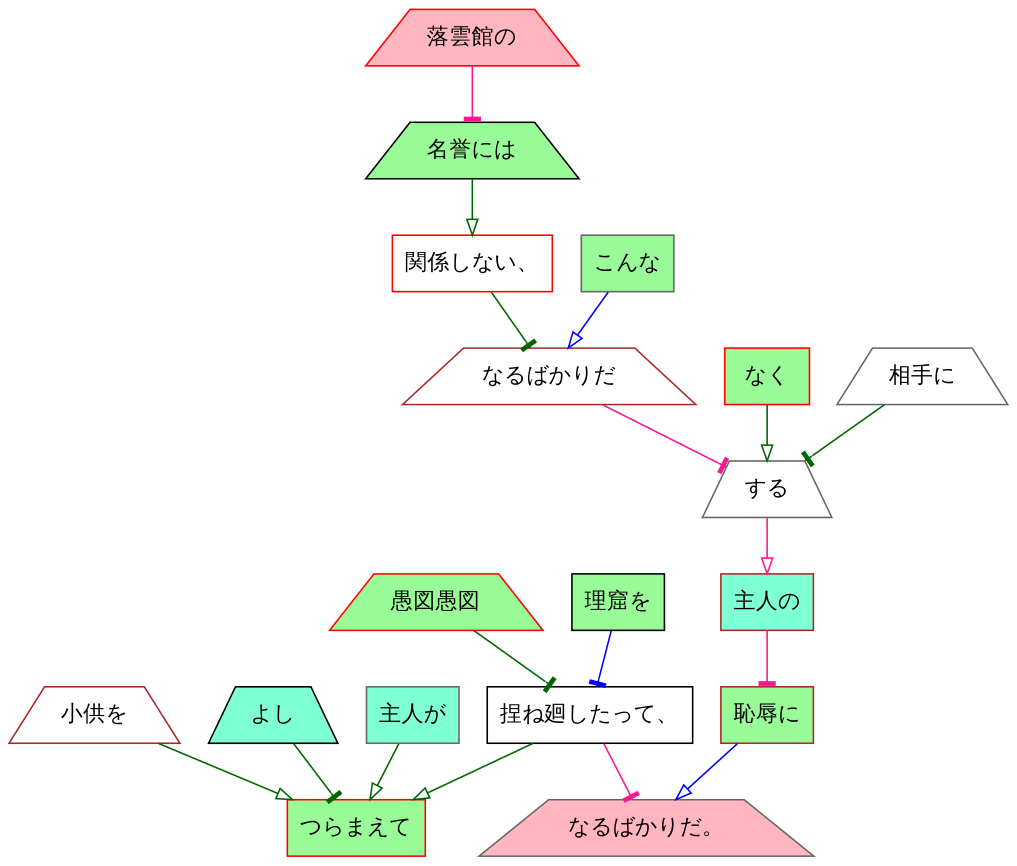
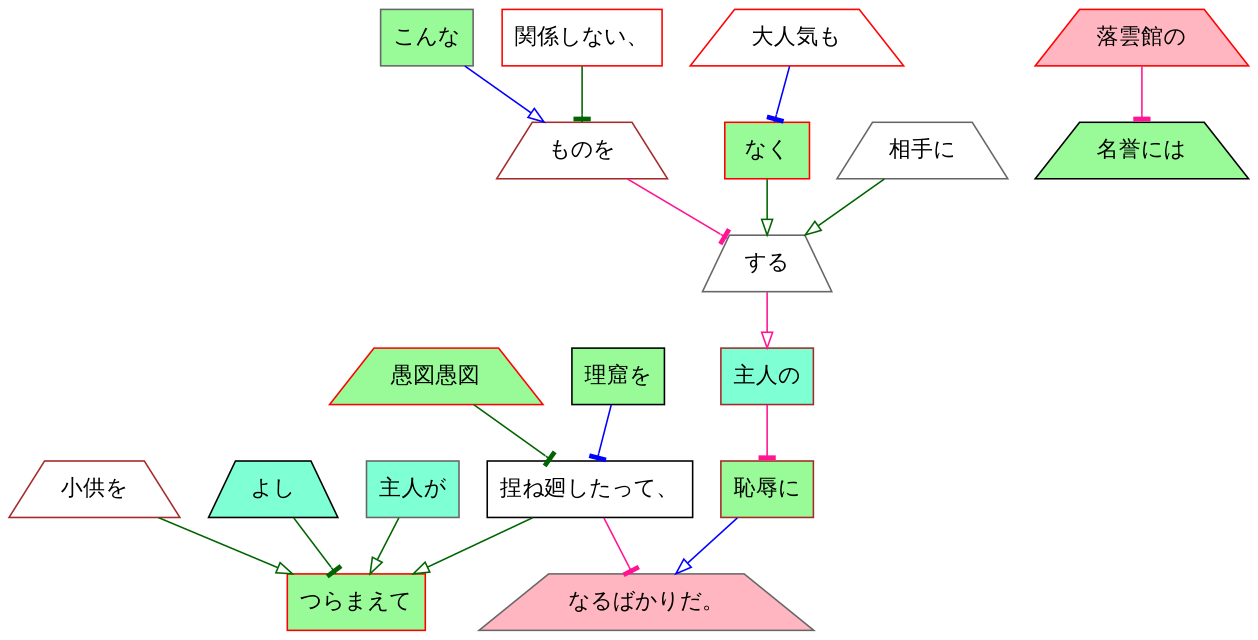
node "大人気も": added
edge "名誉には" -> "関係しない、": removed
node "なるばかりだ": label "なるばかりだ" -> "ものを"
edge "相手に" -> "する": arrowhead tee -> onormal
